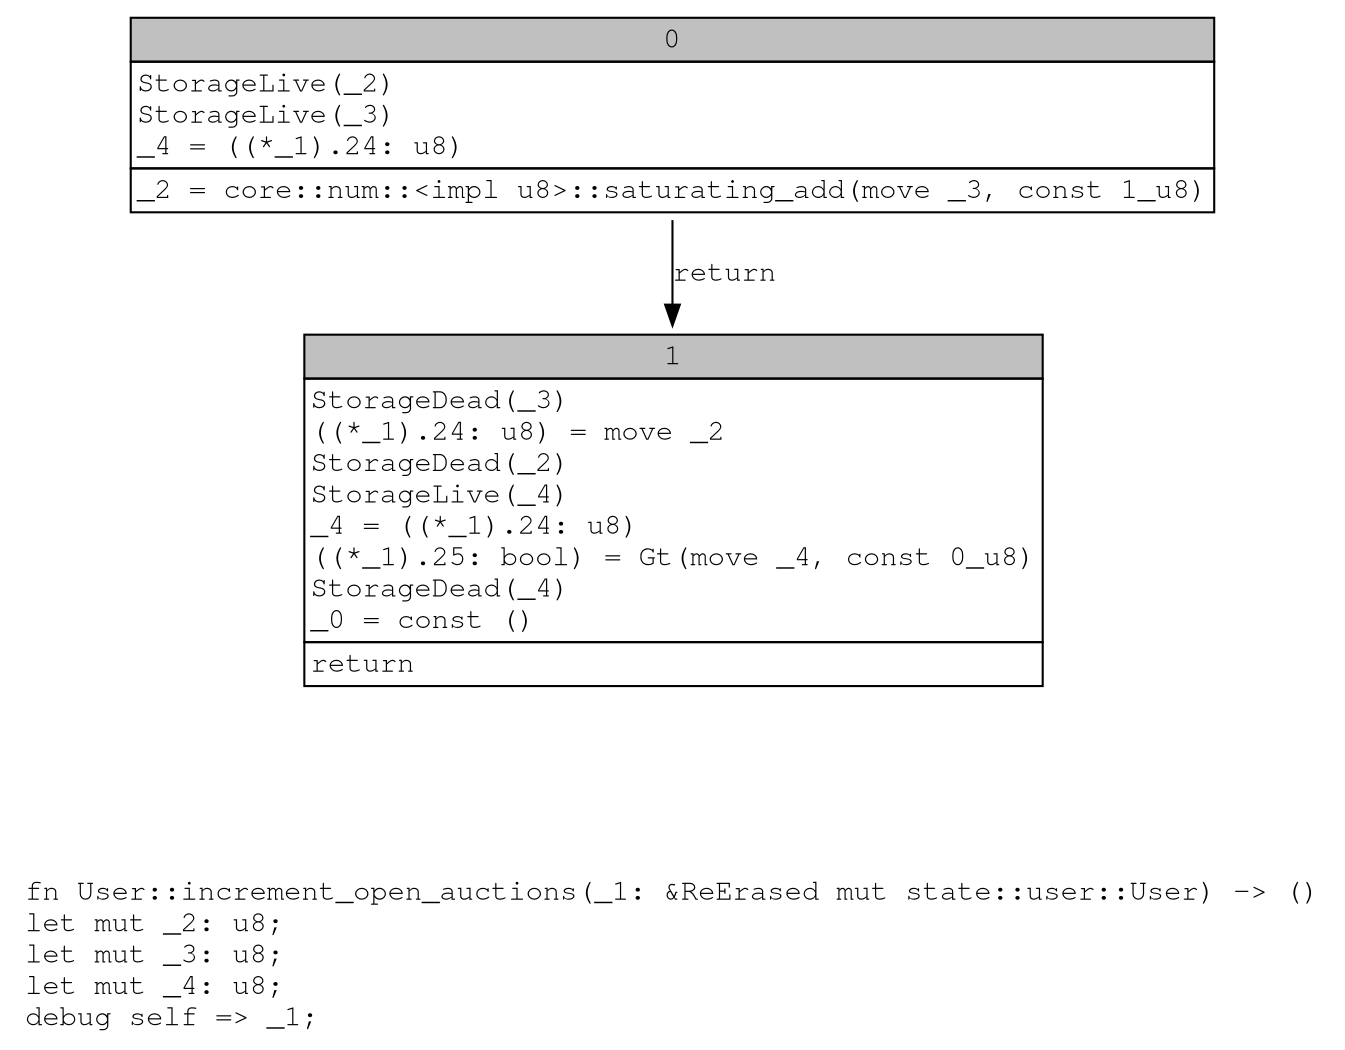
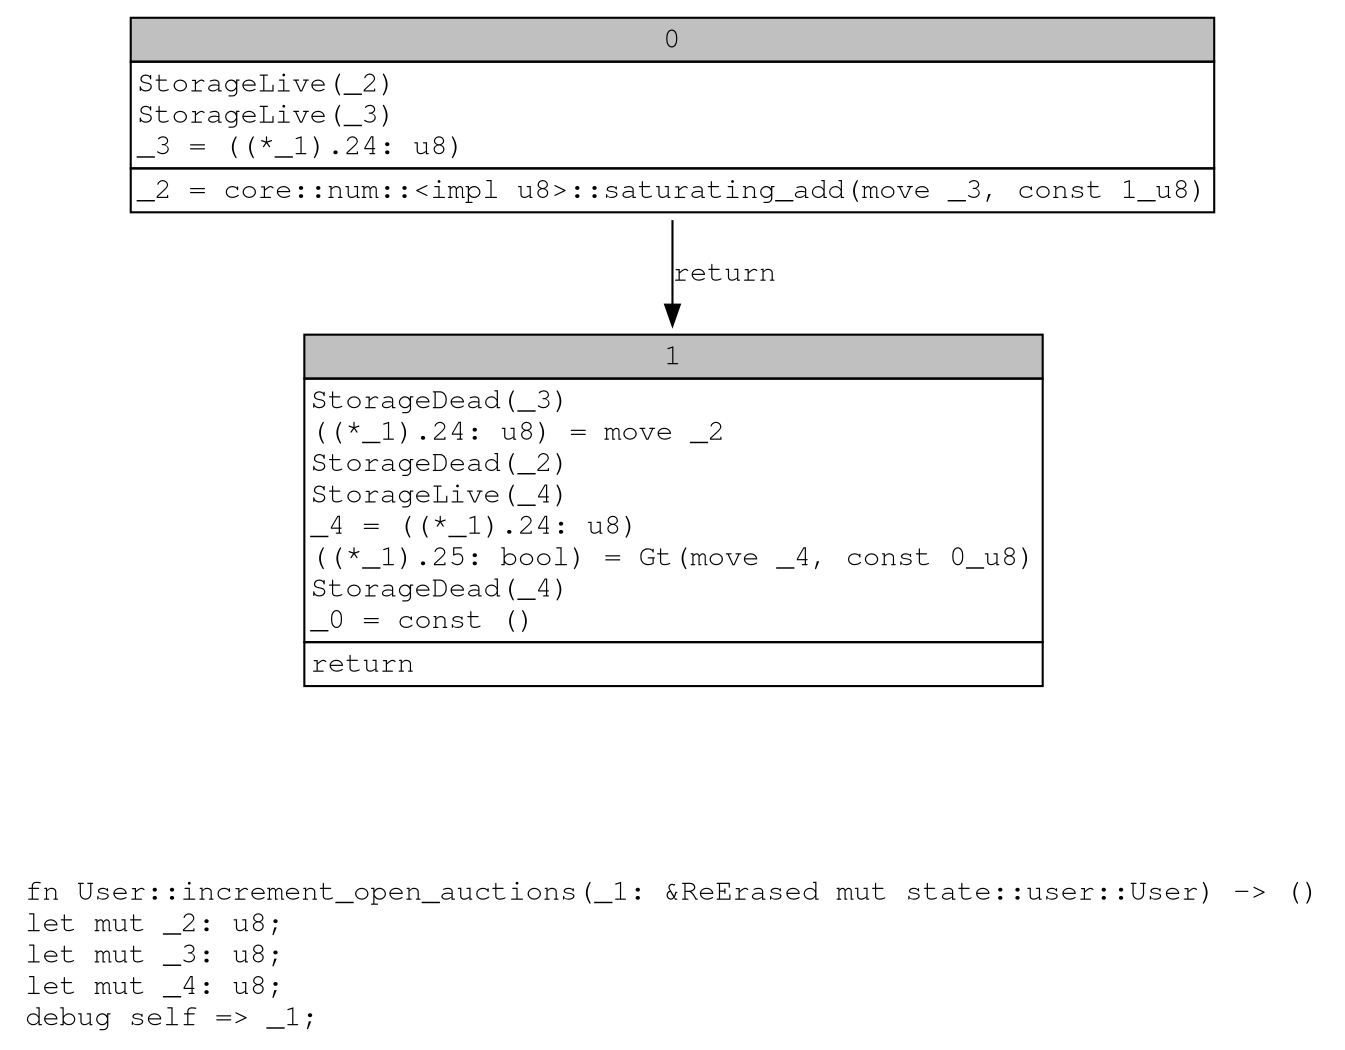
node "0": text "_4 = ((*_1).24: u8)" -> "_3 = ((*_1).24: u8)"
